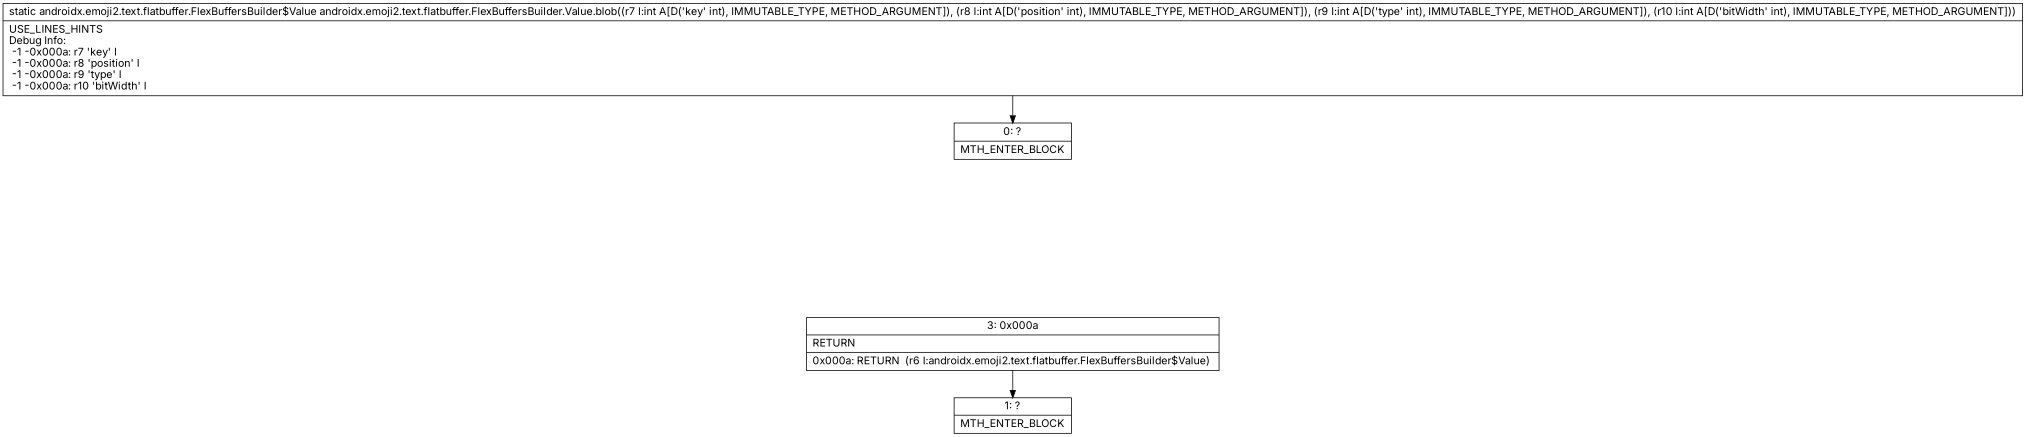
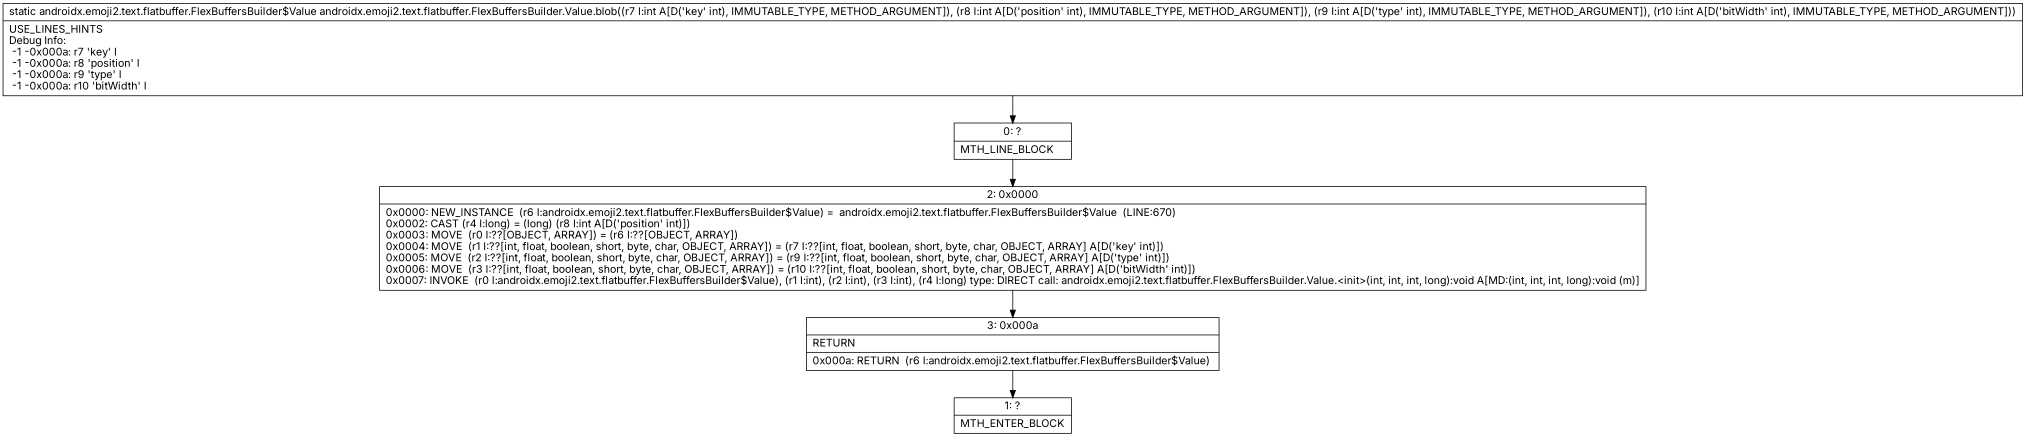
node "0: ?": text "MTH_ENTER_BLOCK" -> "MTH_LINE_BLOCK"
node "2: 0x0000": added
